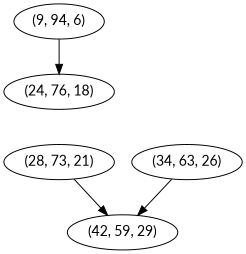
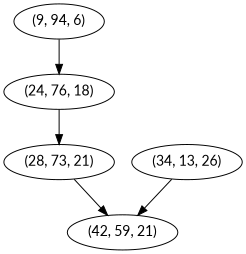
edge "(24, 76, 18)" -> "(28, 73, 21)": added
node "(34, 63, 26)": label "(34, 63, 26)" -> "(34, 13, 26)"
node "(42, 59, 29)": label "(42, 59, 29)" -> "(42, 59, 21)"
